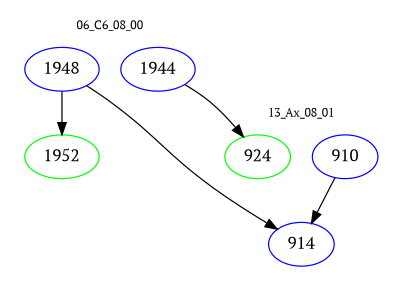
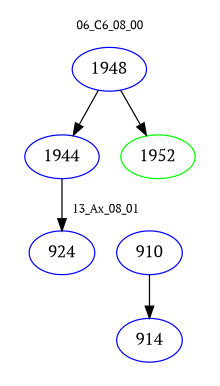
edge "1948" -> "914": now "1948" -> "1944"
node "924": color green -> blue
